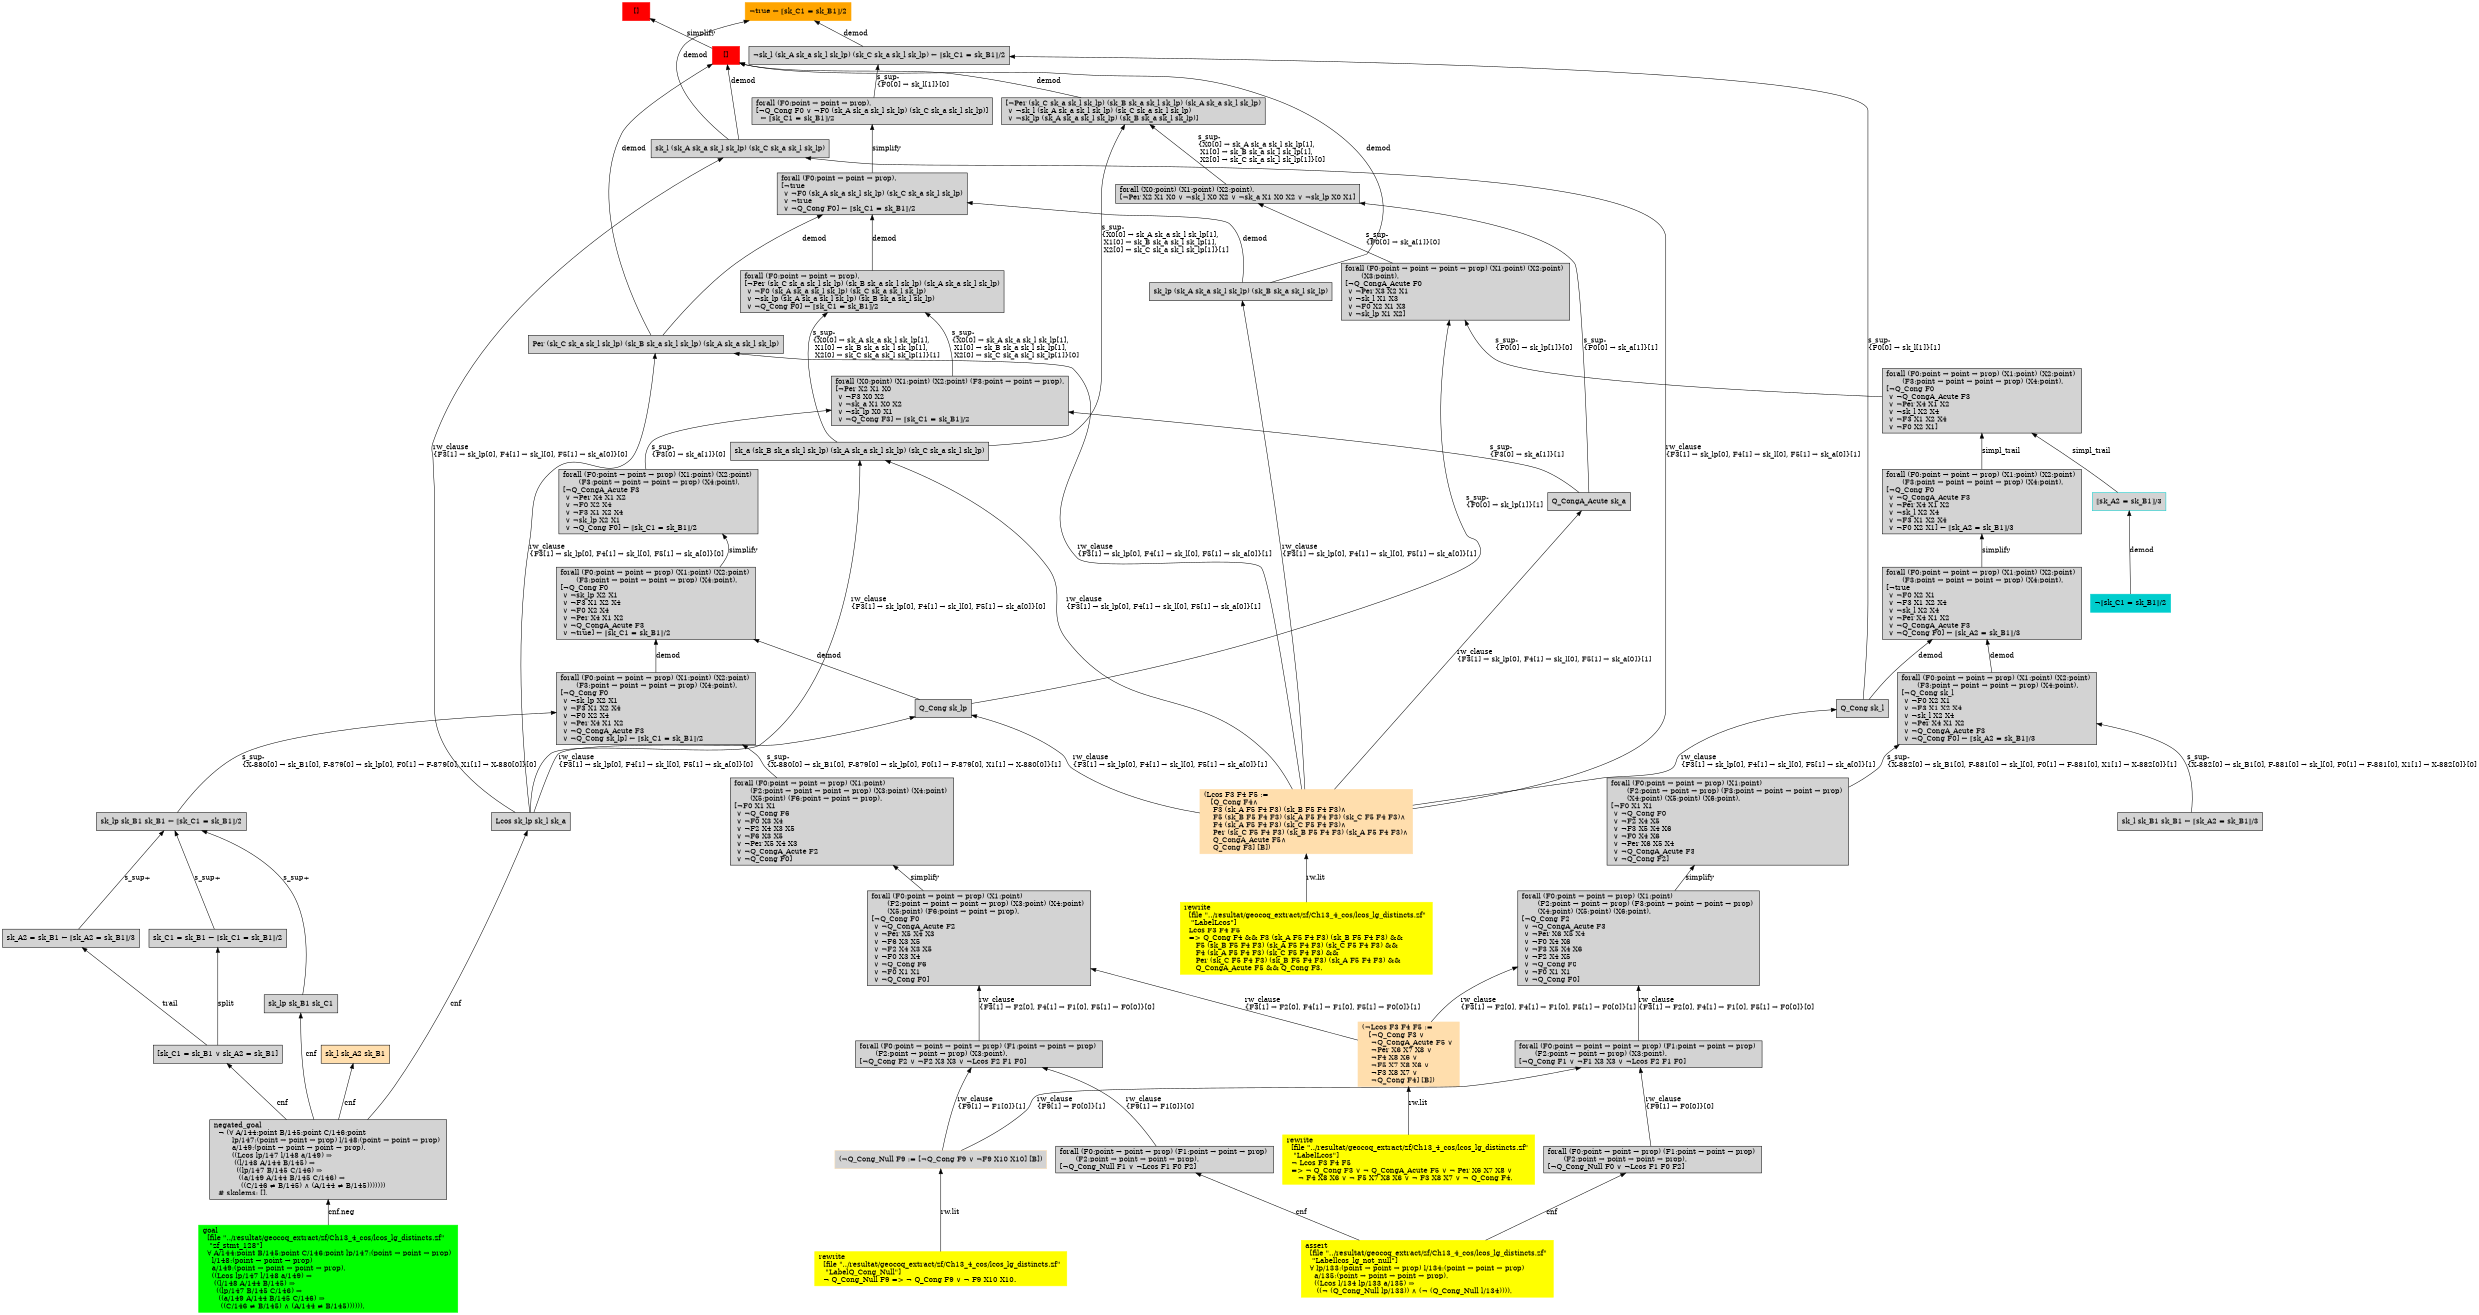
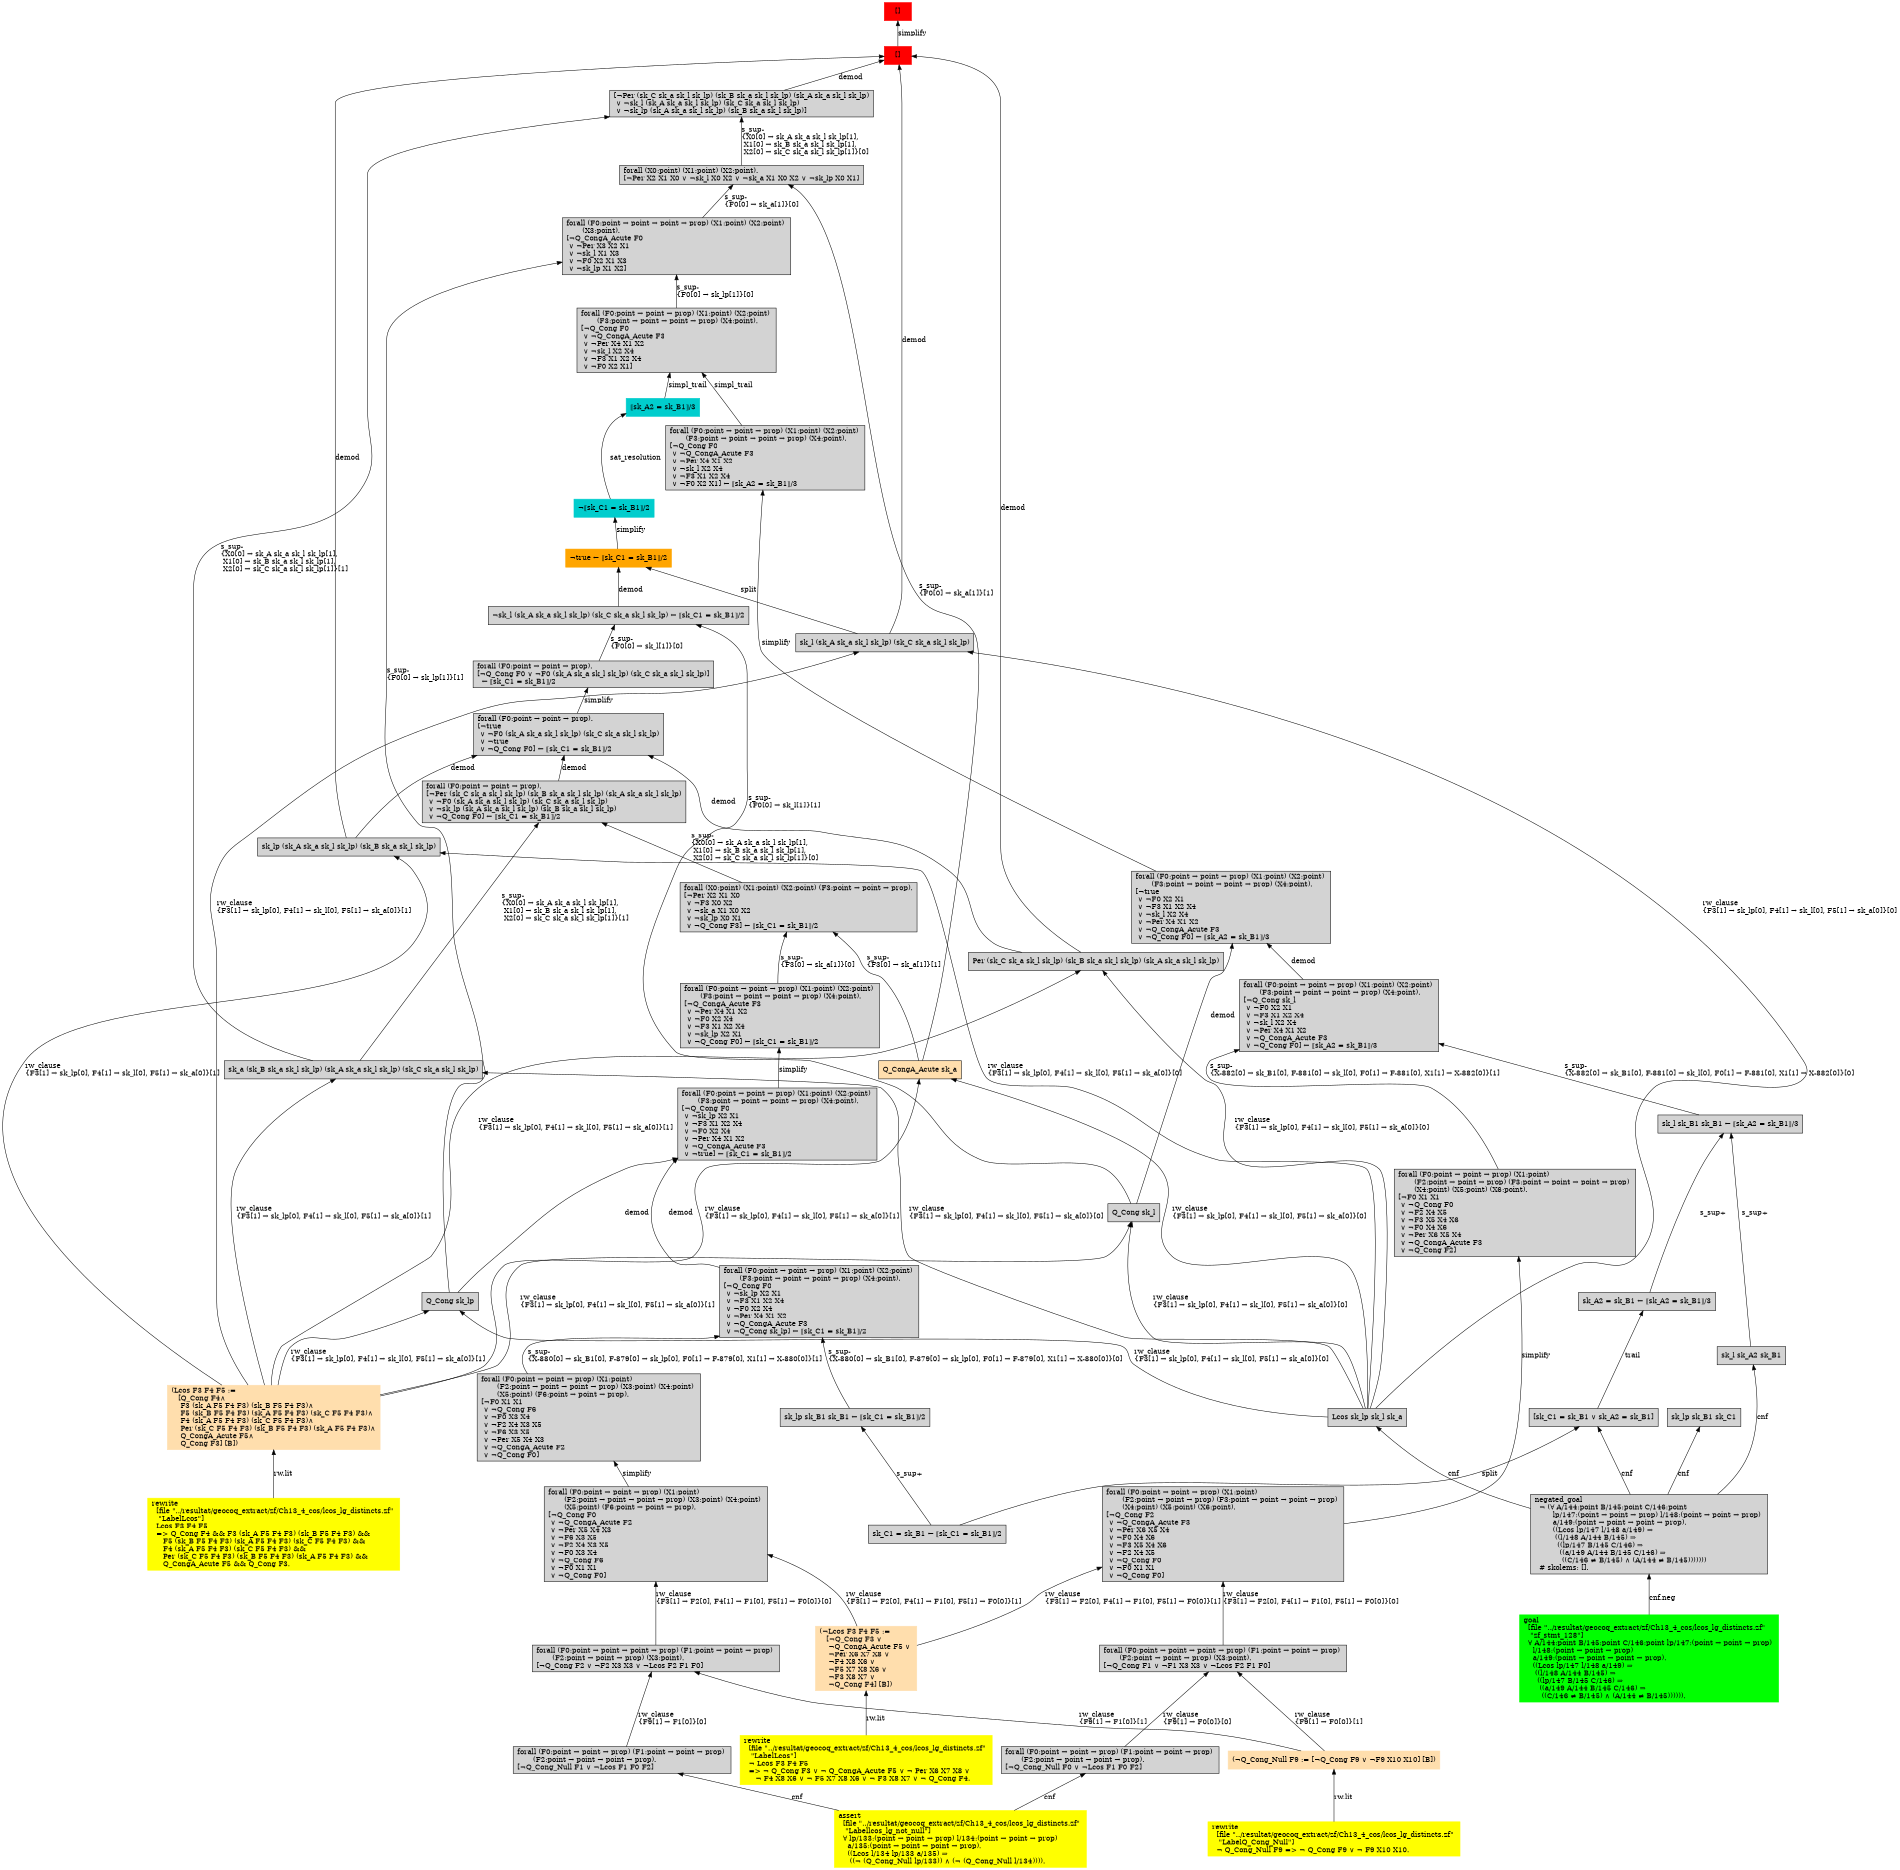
edge "sk_l (sk_A sk_a sk_l sk_lp) (sk_C sk_a sk_l sk_lp)" -> "¬true ← ⟦sk_C1 = sk_B1⟧/2": label "demod" -> "split"
node "Q_CongA_Acute sk_a": fillcolor lightgrey -> navajowhite
node "⟦sk_A2 = sk_B1⟧/3": fillcolor lightgrey -> cyan3
edge "¬true ← ⟦sk_C1 = sk_B1⟧/2" -> "¬⟦sk_C1 = sk_B1⟧/2": added, label "simplify"
edge "¬⟦sk_C1 = sk_B1⟧/2" -> "⟦sk_A2 = sk_B1⟧/3": label "demod" -> "sat_resolution"
edge "sk_A2 = sk_B1 ← ⟦sk_A2 = sk_B1⟧/3" -> "sk_lp sk_B1 sk_B1 ← ⟦sk_C1 = sk_B1⟧/2": now "sk_A2 = sk_B1 ← ⟦sk_A2 = sk_B1⟧/3" -> "sk_l sk_B1 sk_B1 ← ⟦sk_A2 = sk_B1⟧/3"
edge "sk_lp sk_B1 sk_C1" -> "sk_lp sk_B1 sk_B1 ← ⟦sk_C1 = sk_B1⟧/2": removed, label "s_sup+"
edge "[sk_C1 = sk_B1 ∨ sk_A2 = sk_B1]" -> "sk_C1 = sk_B1 ← ⟦sk_C1 = sk_B1⟧/2": reversed
edge "Lcos sk_lp sk_l sk_a" -> "sk_lp (sk_A sk_a sk_l sk_lp) (sk_B sk_a sk_l sk_lp)": added, label "rw_clause {F3[1] → sk_lp[0], F4[1] → sk_l[0], F5[1] → sk_a[0]}[0]"
node "sk_l sk_A2 sk_B1": fillcolor navajowhite -> lightgrey
node "(¬Q_Cong_Null F9 := [¬Q_Cong F9 ∨ ¬F9 X10 X10] [B])": fillcolor lightgrey -> navajowhite
edge "sk_l sk_A2 sk_B1" -> "sk_l sk_B1 sk_B1 ← ⟦sk_A2 = sk_B1⟧/3": added, label "s_sup+"
edge "Lcos sk_lp sk_l sk_a" -> "Q_CongA_Acute sk_a": added, label "rw_clause {F3[1] → sk_lp[0], F4[1] → sk_l[0], F5[1] → sk_a[0]}[0]"
edge "Lcos sk_lp sk_l sk_a" -> "Q_Cong sk_l": added, label "rw_clause {F3[1] → sk_lp[0], F4[1] → sk_l[0], F5[1] → sk_a[0]}[0]"
